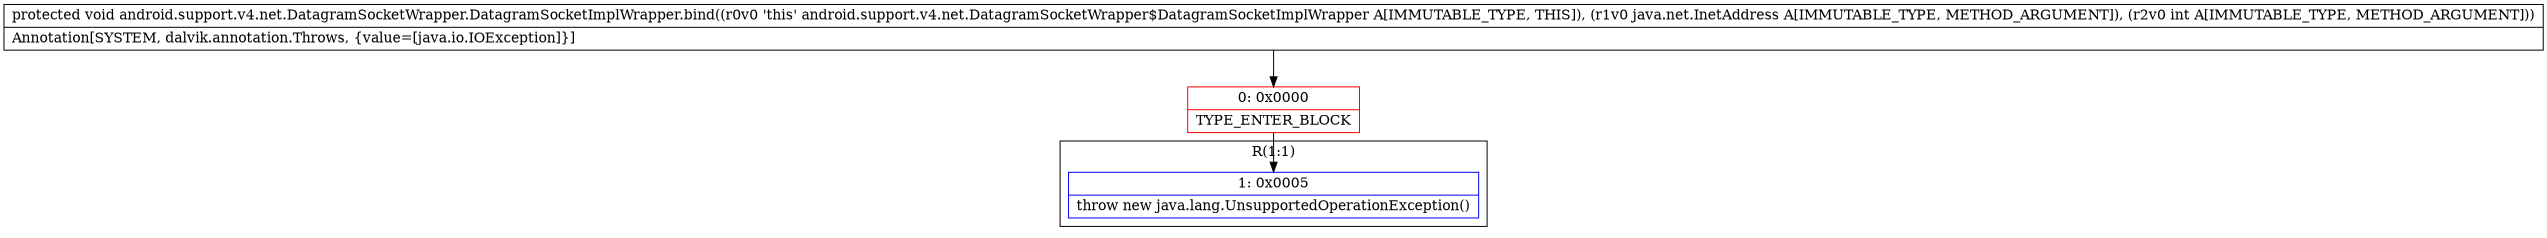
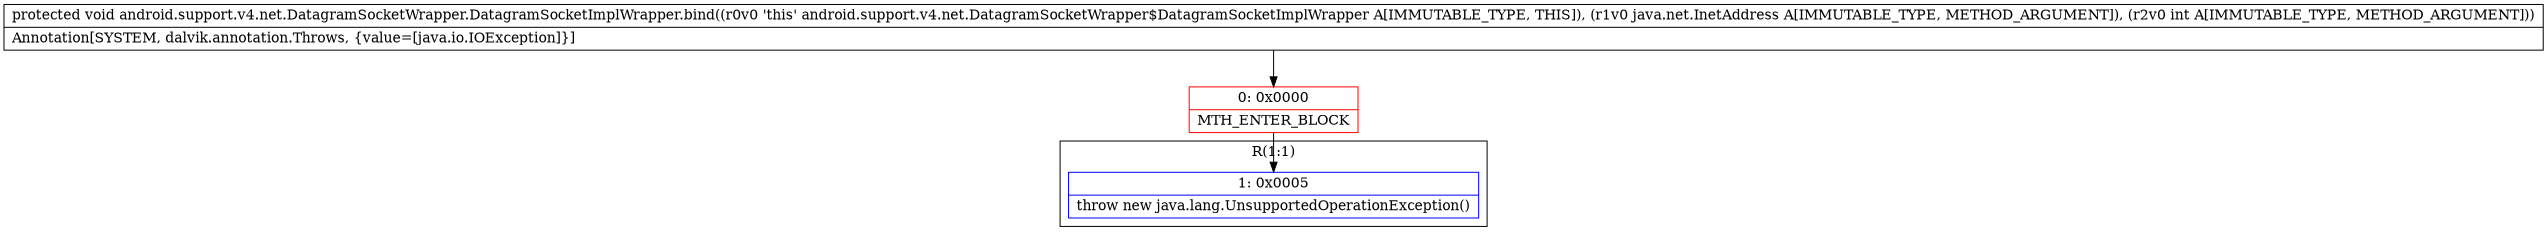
node "0: 0x0000": text "TYPE_ENTER_BLOCK" -> "MTH_ENTER_BLOCK"
